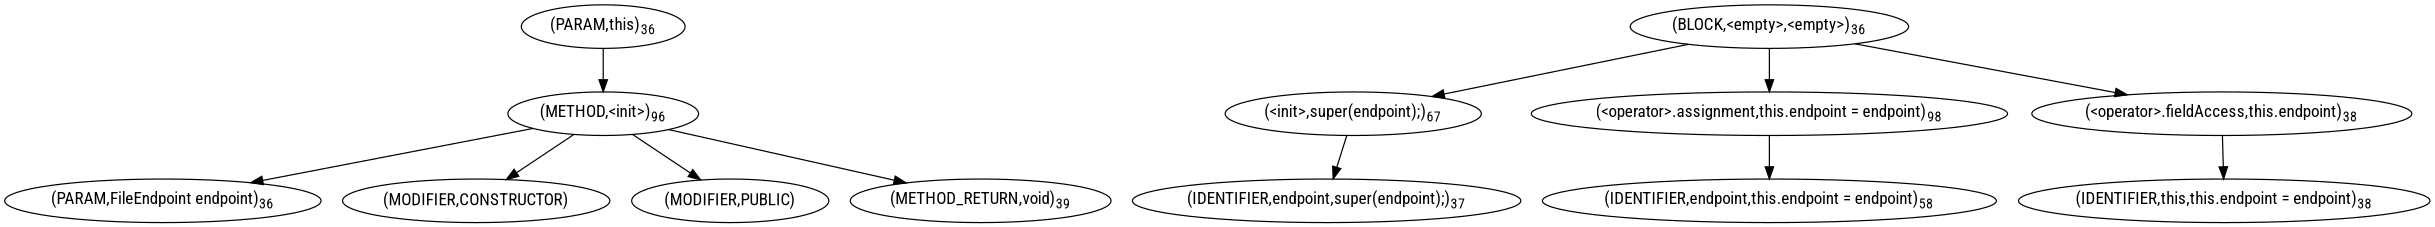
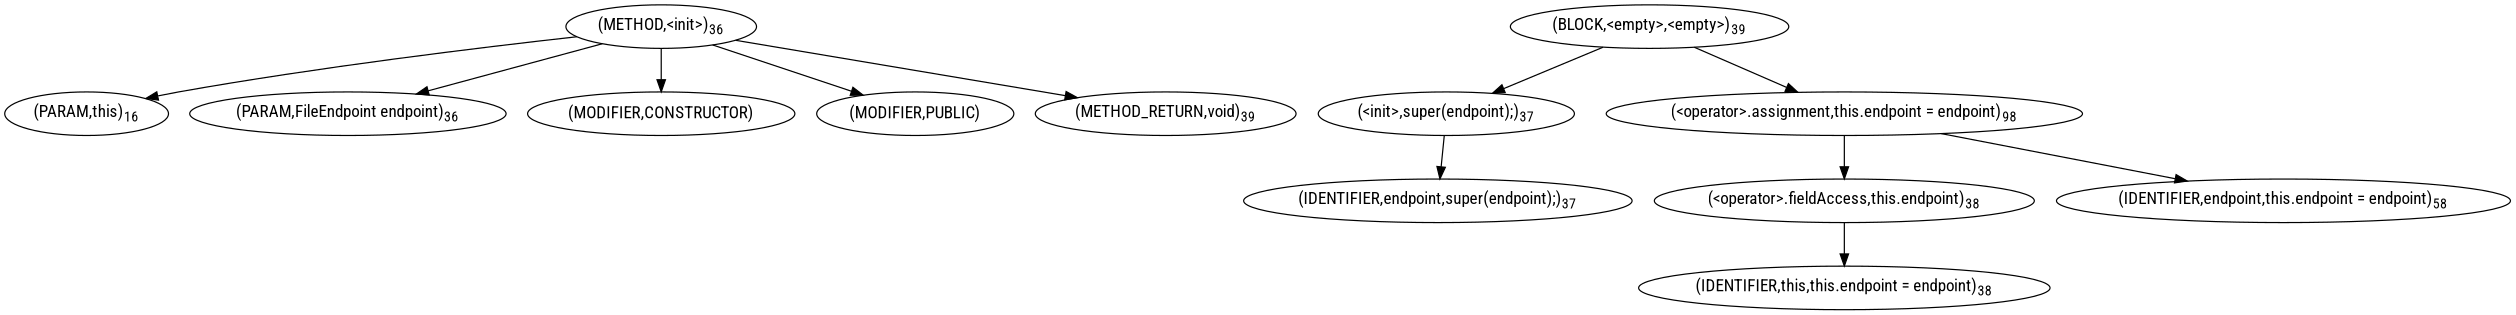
node "(PARAM,this)": text "36" -> "16"
node "(BLOCK,<empty>,<empty>)": text "36" -> "39"
edge "(PARAM,this)" -> "(METHOD,<init>)": reversed
edge "(BLOCK,<empty>,<empty>)" -> "(<operator>.fieldAccess,this.endpoint)": now "(<operator>.assignment,this.endpoint = endpoint)" -> "(<operator>.fieldAccess,this.endpoint)"
node "(METHOD,<init>)": text "96" -> "36"
node "(<init>,super(endpoint);)": text "67" -> "37"
